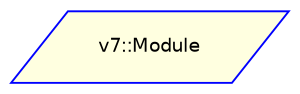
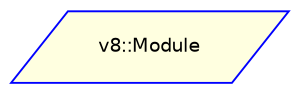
node "v7::Module": label "v7::Module" -> "v8::Module"
